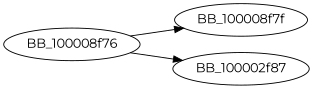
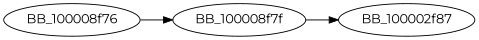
edge "BB_100008f76" -> "BB_100002f87": now "BB_100008f7f" -> "BB_100002f87"
